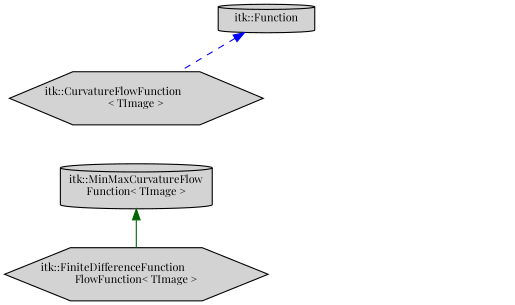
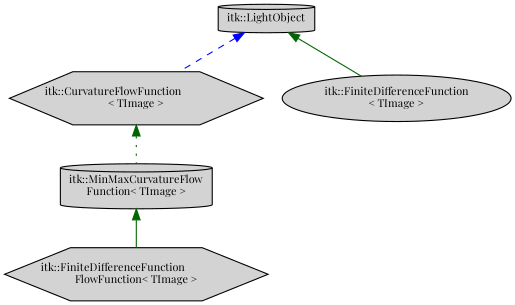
node "itk::Function": label "itk::Function" -> "itk::LightObject"
node "itk::FiniteDifferenceFunction < TImage >": added
edge "itk::MinMaxCurvatureFlow Function< TImage >" -> "itk::CurvatureFlowFunction < TImage >": added
